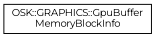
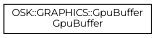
node "OSK::GRAPHICS::GpuBuffer MemoryBlockInfo": label "OSK::GRAPHICS::GpuBuffer MemoryBlockInfo" -> "OSK::GRAPHICS::GpuBuffer GpuBuffer"
